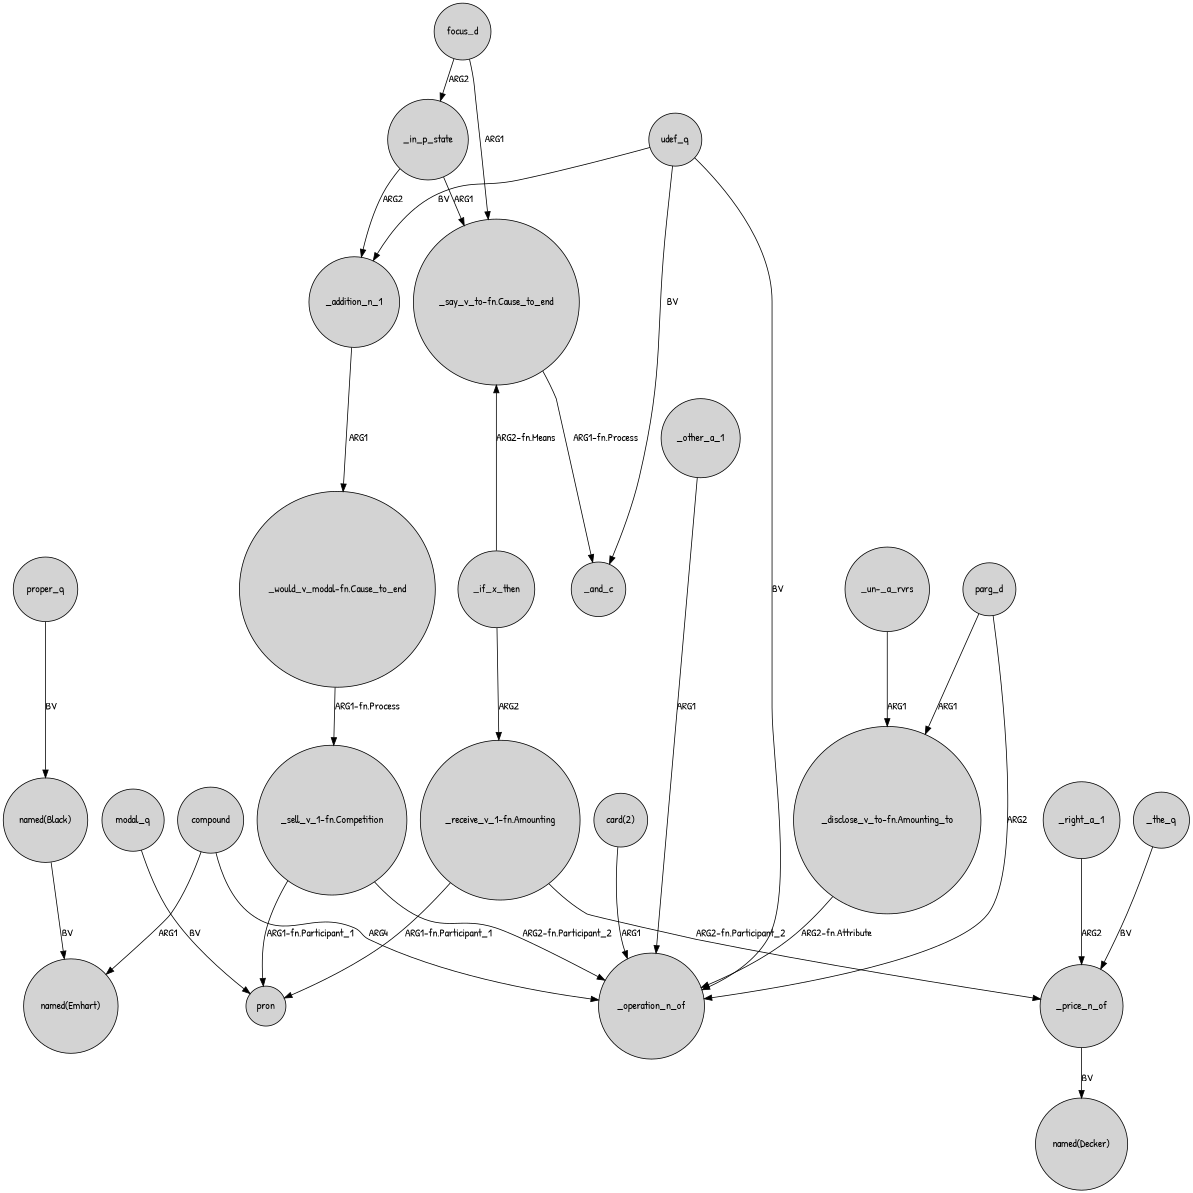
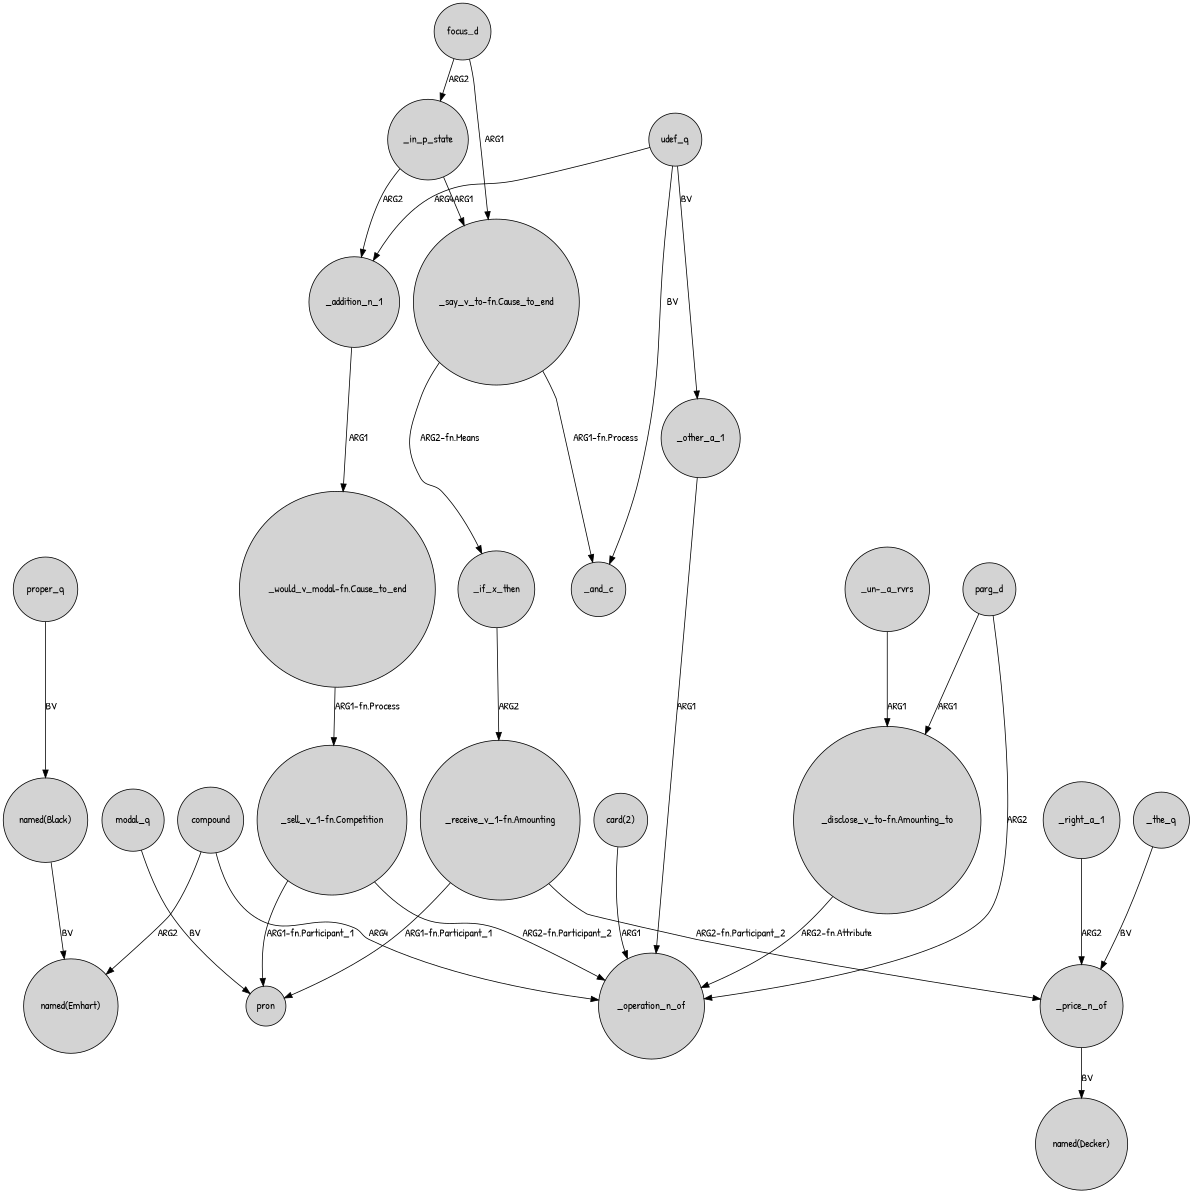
edge "udef_q" -> "_addition_n_1": label "BV" -> "ARG4"
edge "_if_x_then" -> "_say_v_to-fn.Cause_to_end": reversed
edge "udef_q" -> "_operation_n_of": now "udef_q" -> "_other_a_1"
edge "compound" -> "named(Emhart)": label "ARG1" -> "ARG2"
